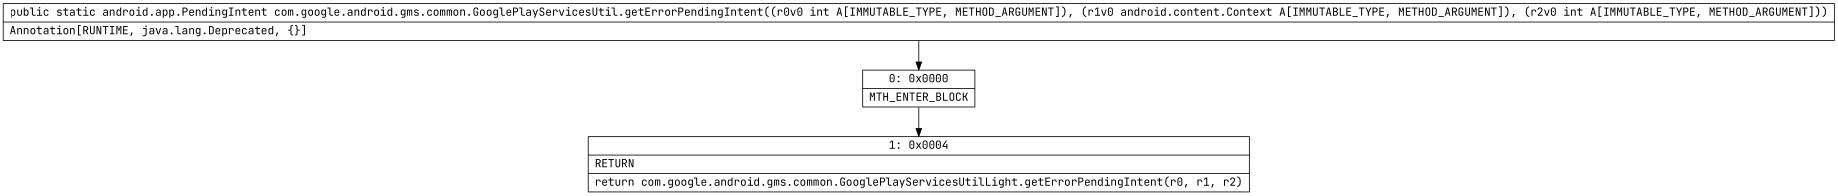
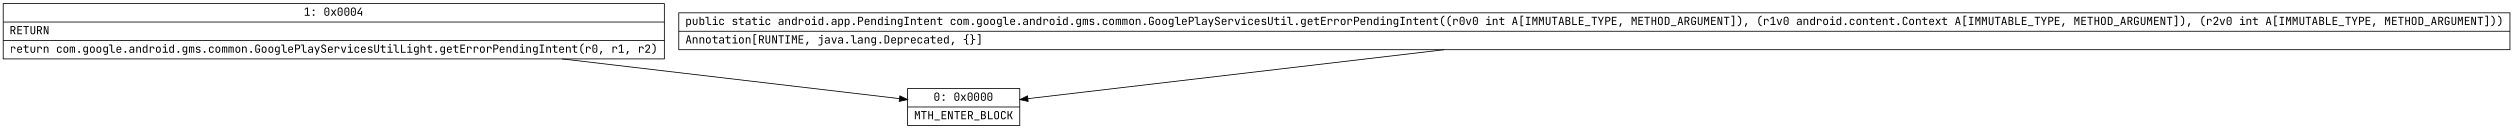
edge "0: 0x0000" -> "1: 0x0004": reversed
